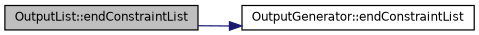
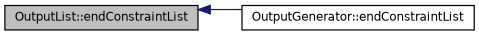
edge "OutputList::endConstraintList" -> "OutputGenerator::endConstraintList": reversed
